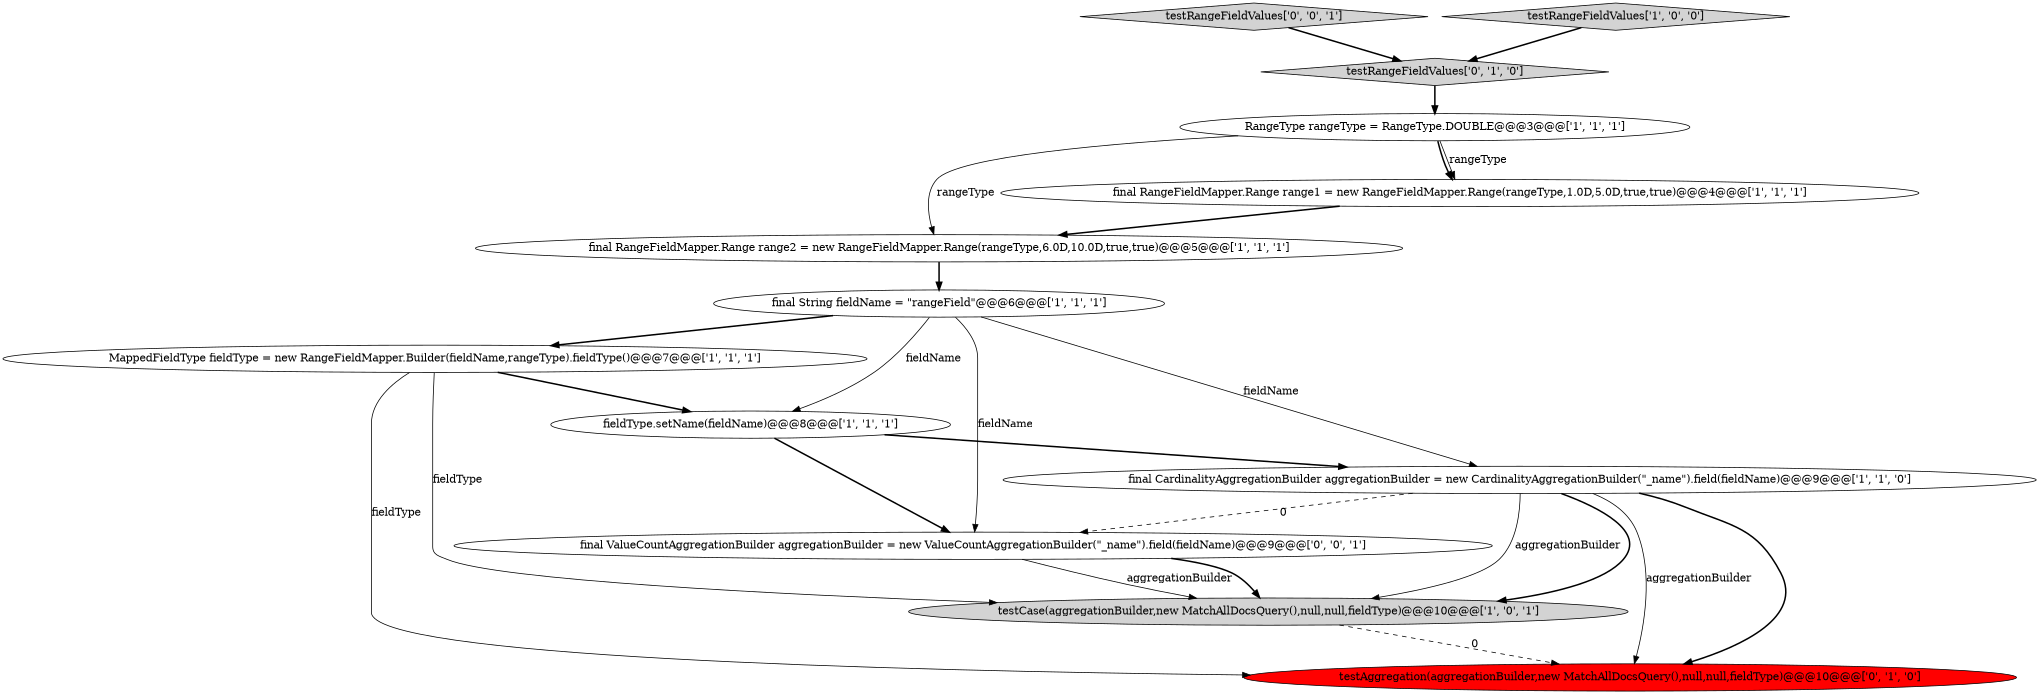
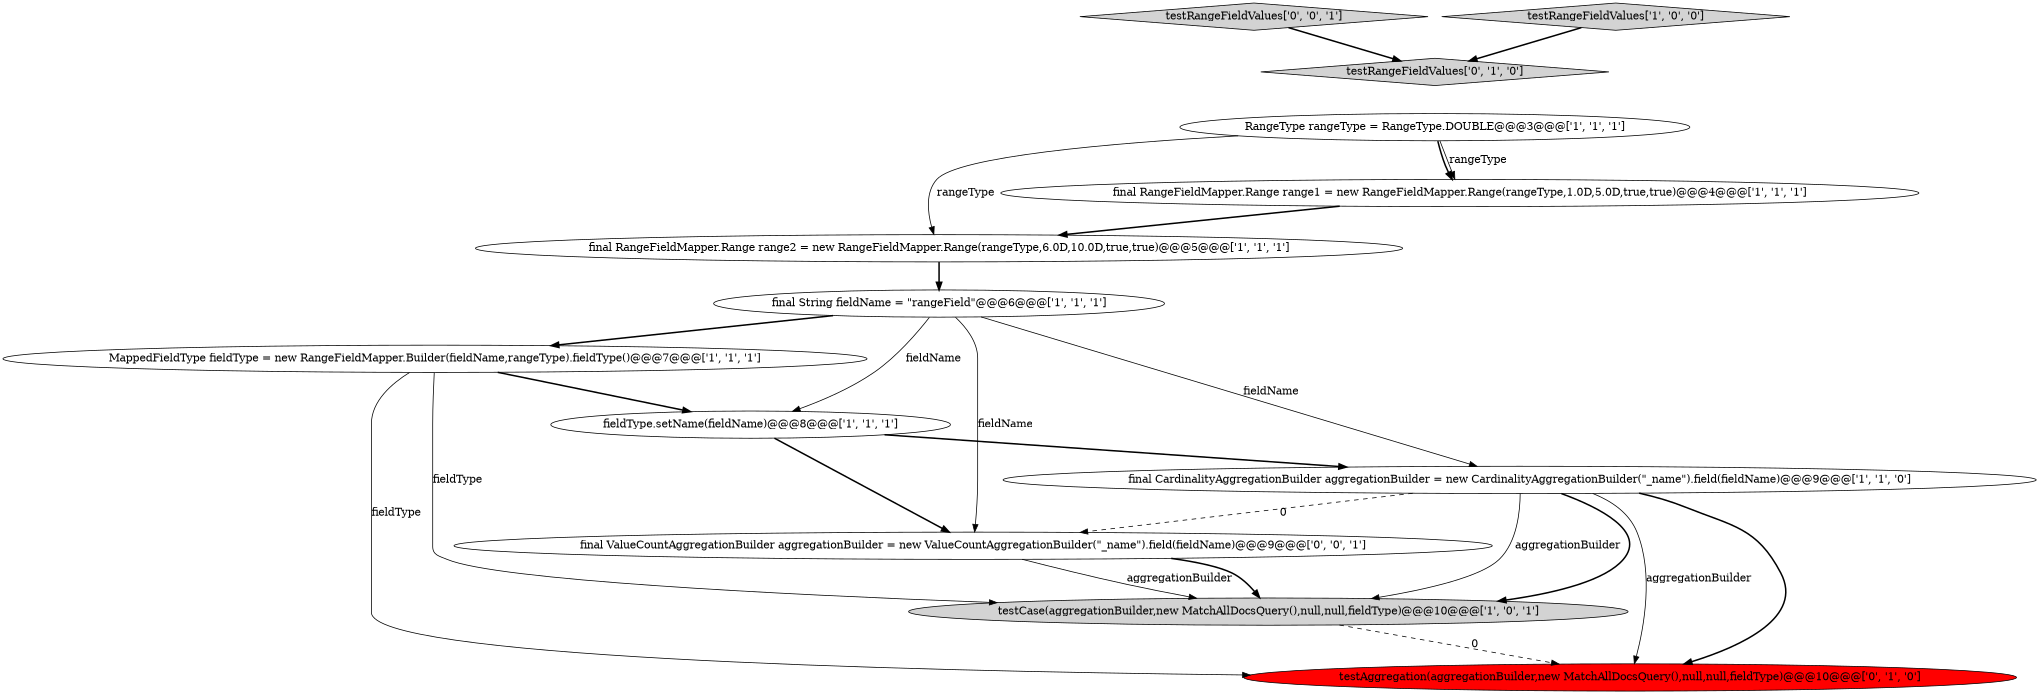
edge "testRangeFieldValues['0', '1', '0']" -> "RangeType rangeType = RangeType.DOUBLE@@@3@@@['1', '1', '1']": removed
